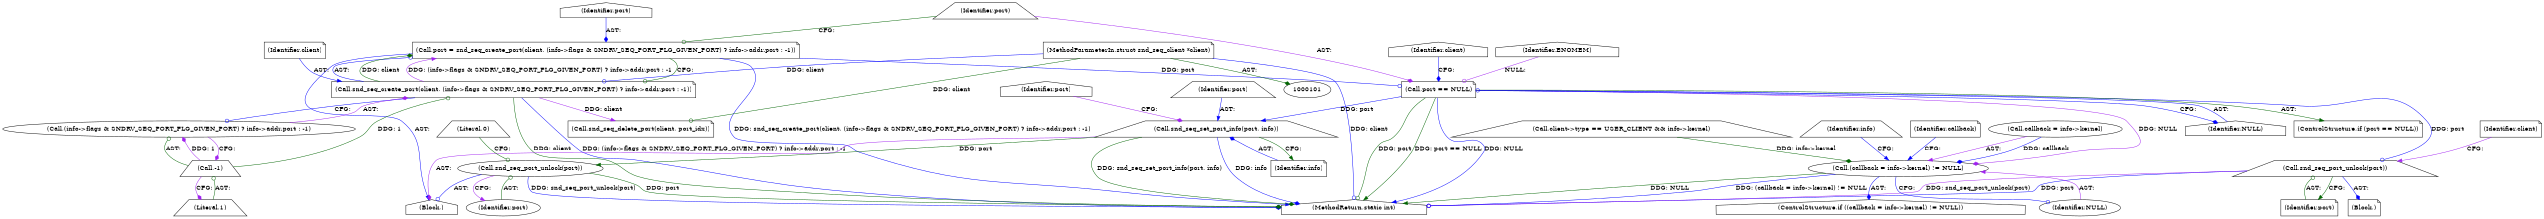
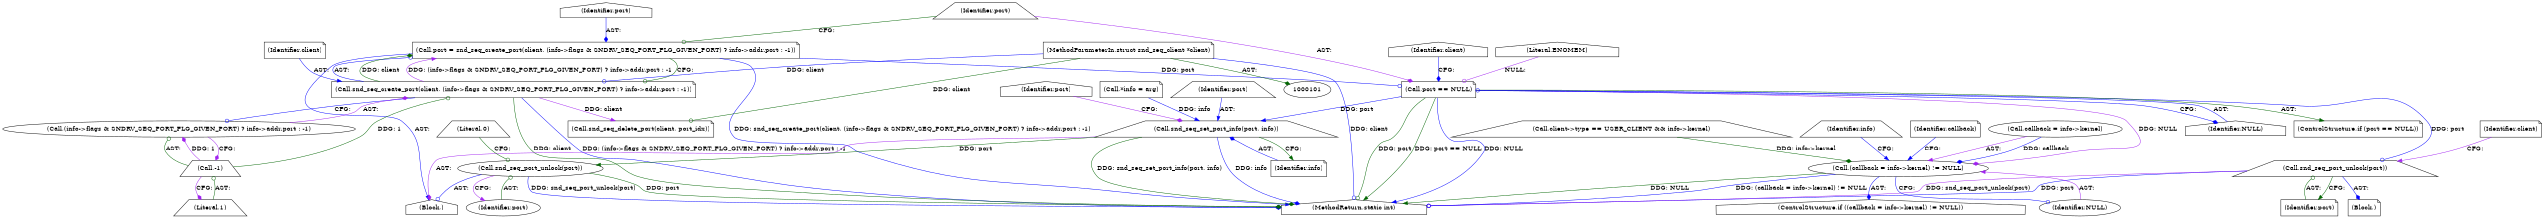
node "(Identifier,ENOMEM)": label "(Identifier,ENOMEM)" -> "(Literal,ENOMEM)"
node "(Call,*info = arg)": added
